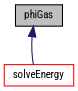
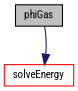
edge "solveEnergy" -> "phiGas": reversed
